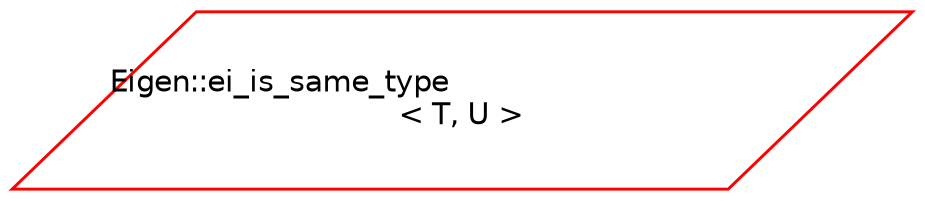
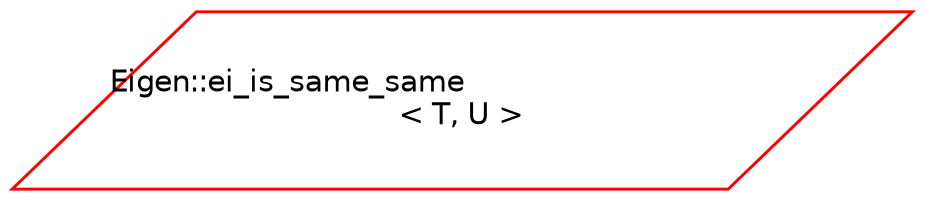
node "Eigen::ei_is_same_type < T, U >": label "Eigen::ei_is_same_type < T, U >" -> "Eigen::ei_is_same_same < T, U >"
